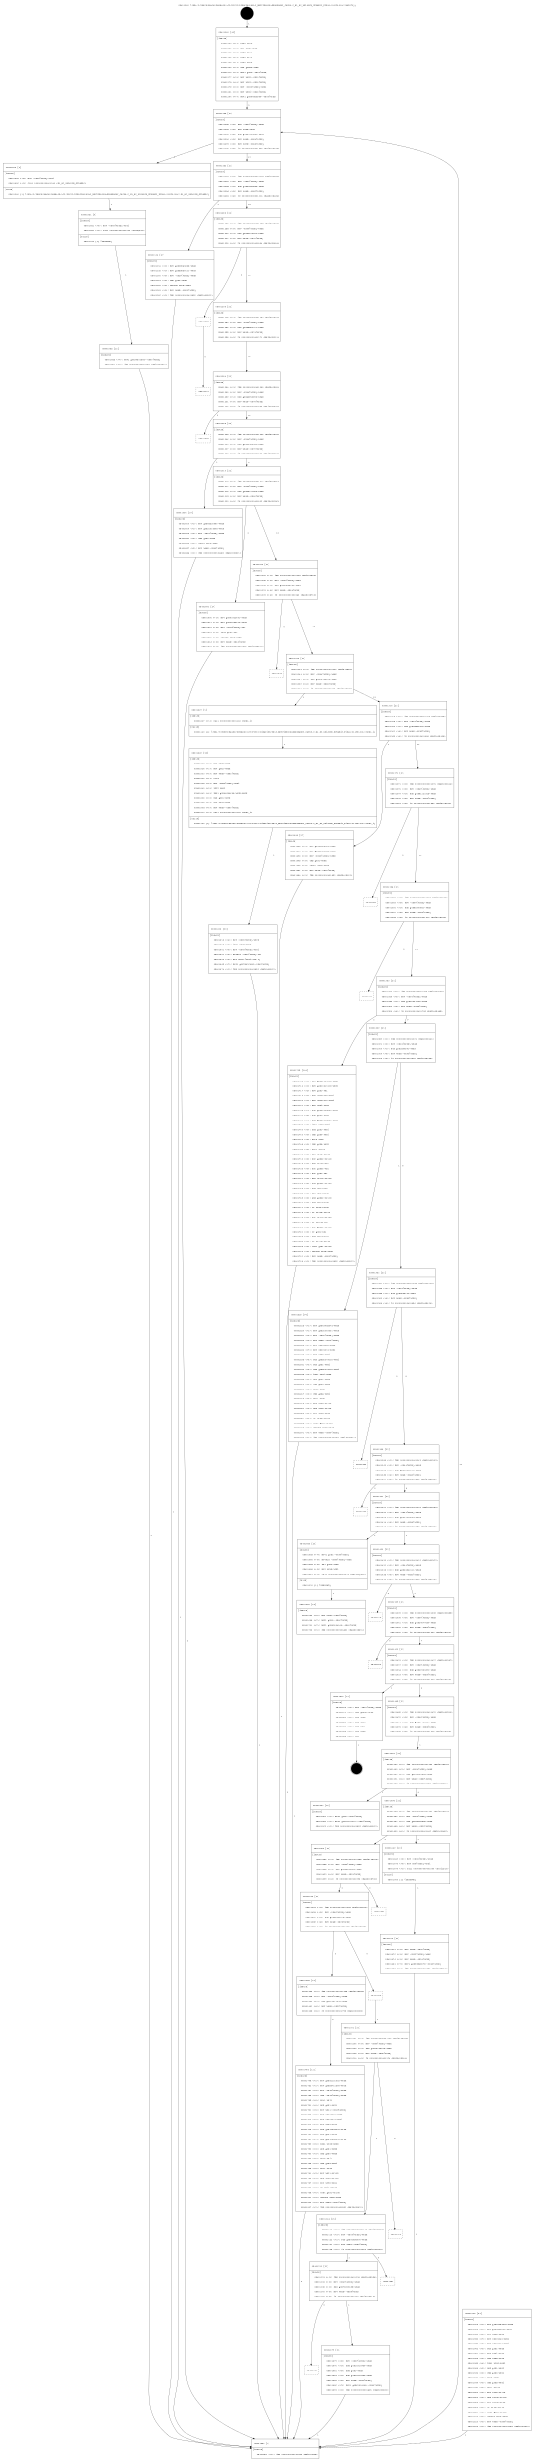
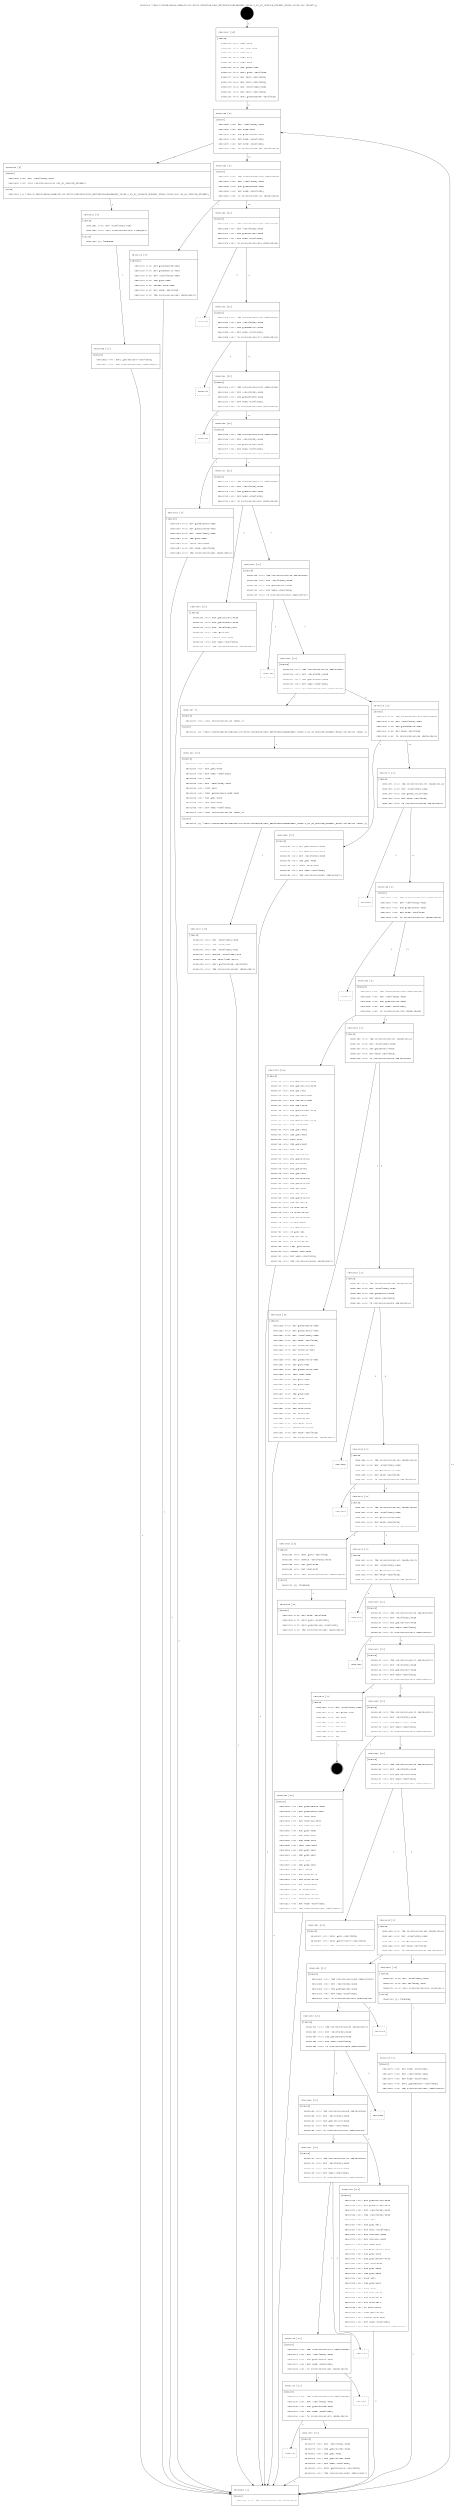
edge "0x4018e4" -> "0x401571": now "0x4012ce [22]" -> "0x401571"
edge "0x40146b [25]" -> "0x4019c8 [83]": added, label "1"
edge "0x401aae" -> "0x401501 [25]": now "0x4014e8 [25]" -> "0x401501 [25]"
